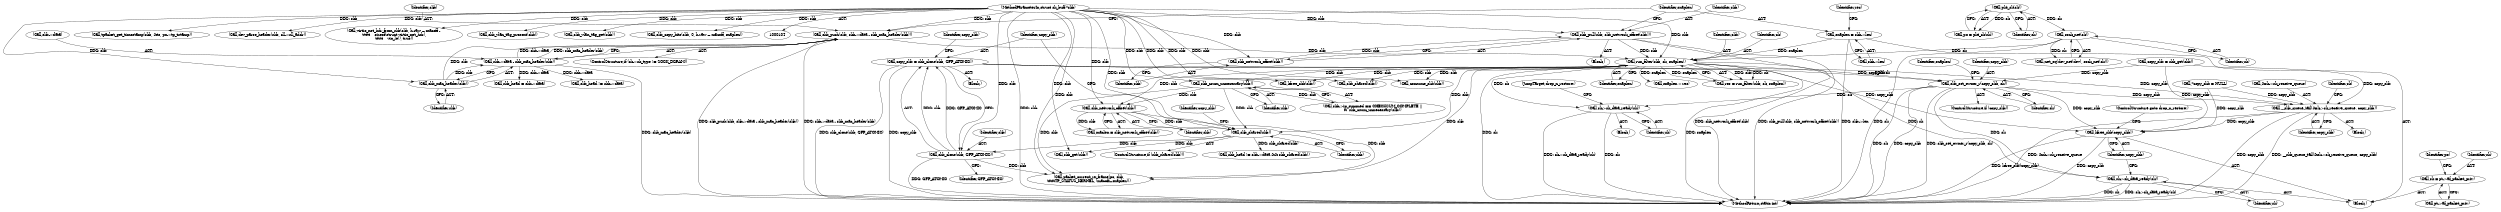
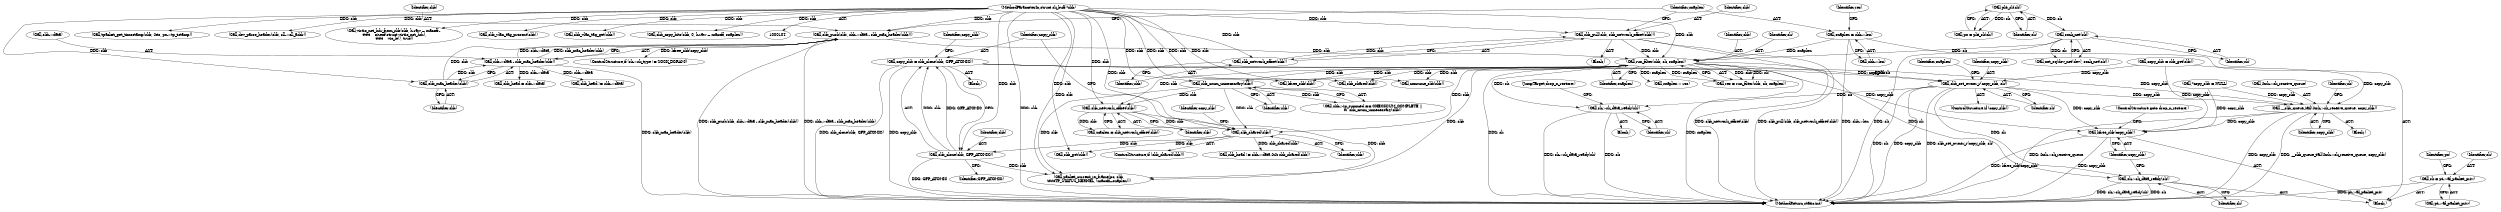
edge "(Call,skb_push(skb, skb->data - skb_mac_header(skb)))" -> "(ControlStructure,if (sk->sk_type != SOCK_DGRAM))": label "AST: " -> "DDG: kfree_skb(copy_skb)"
edge "(Call,sk = pt->af_packet_priv)" -> "(MethodReturn,static int)": added, label "DDG: pt->af_packet_priv"
